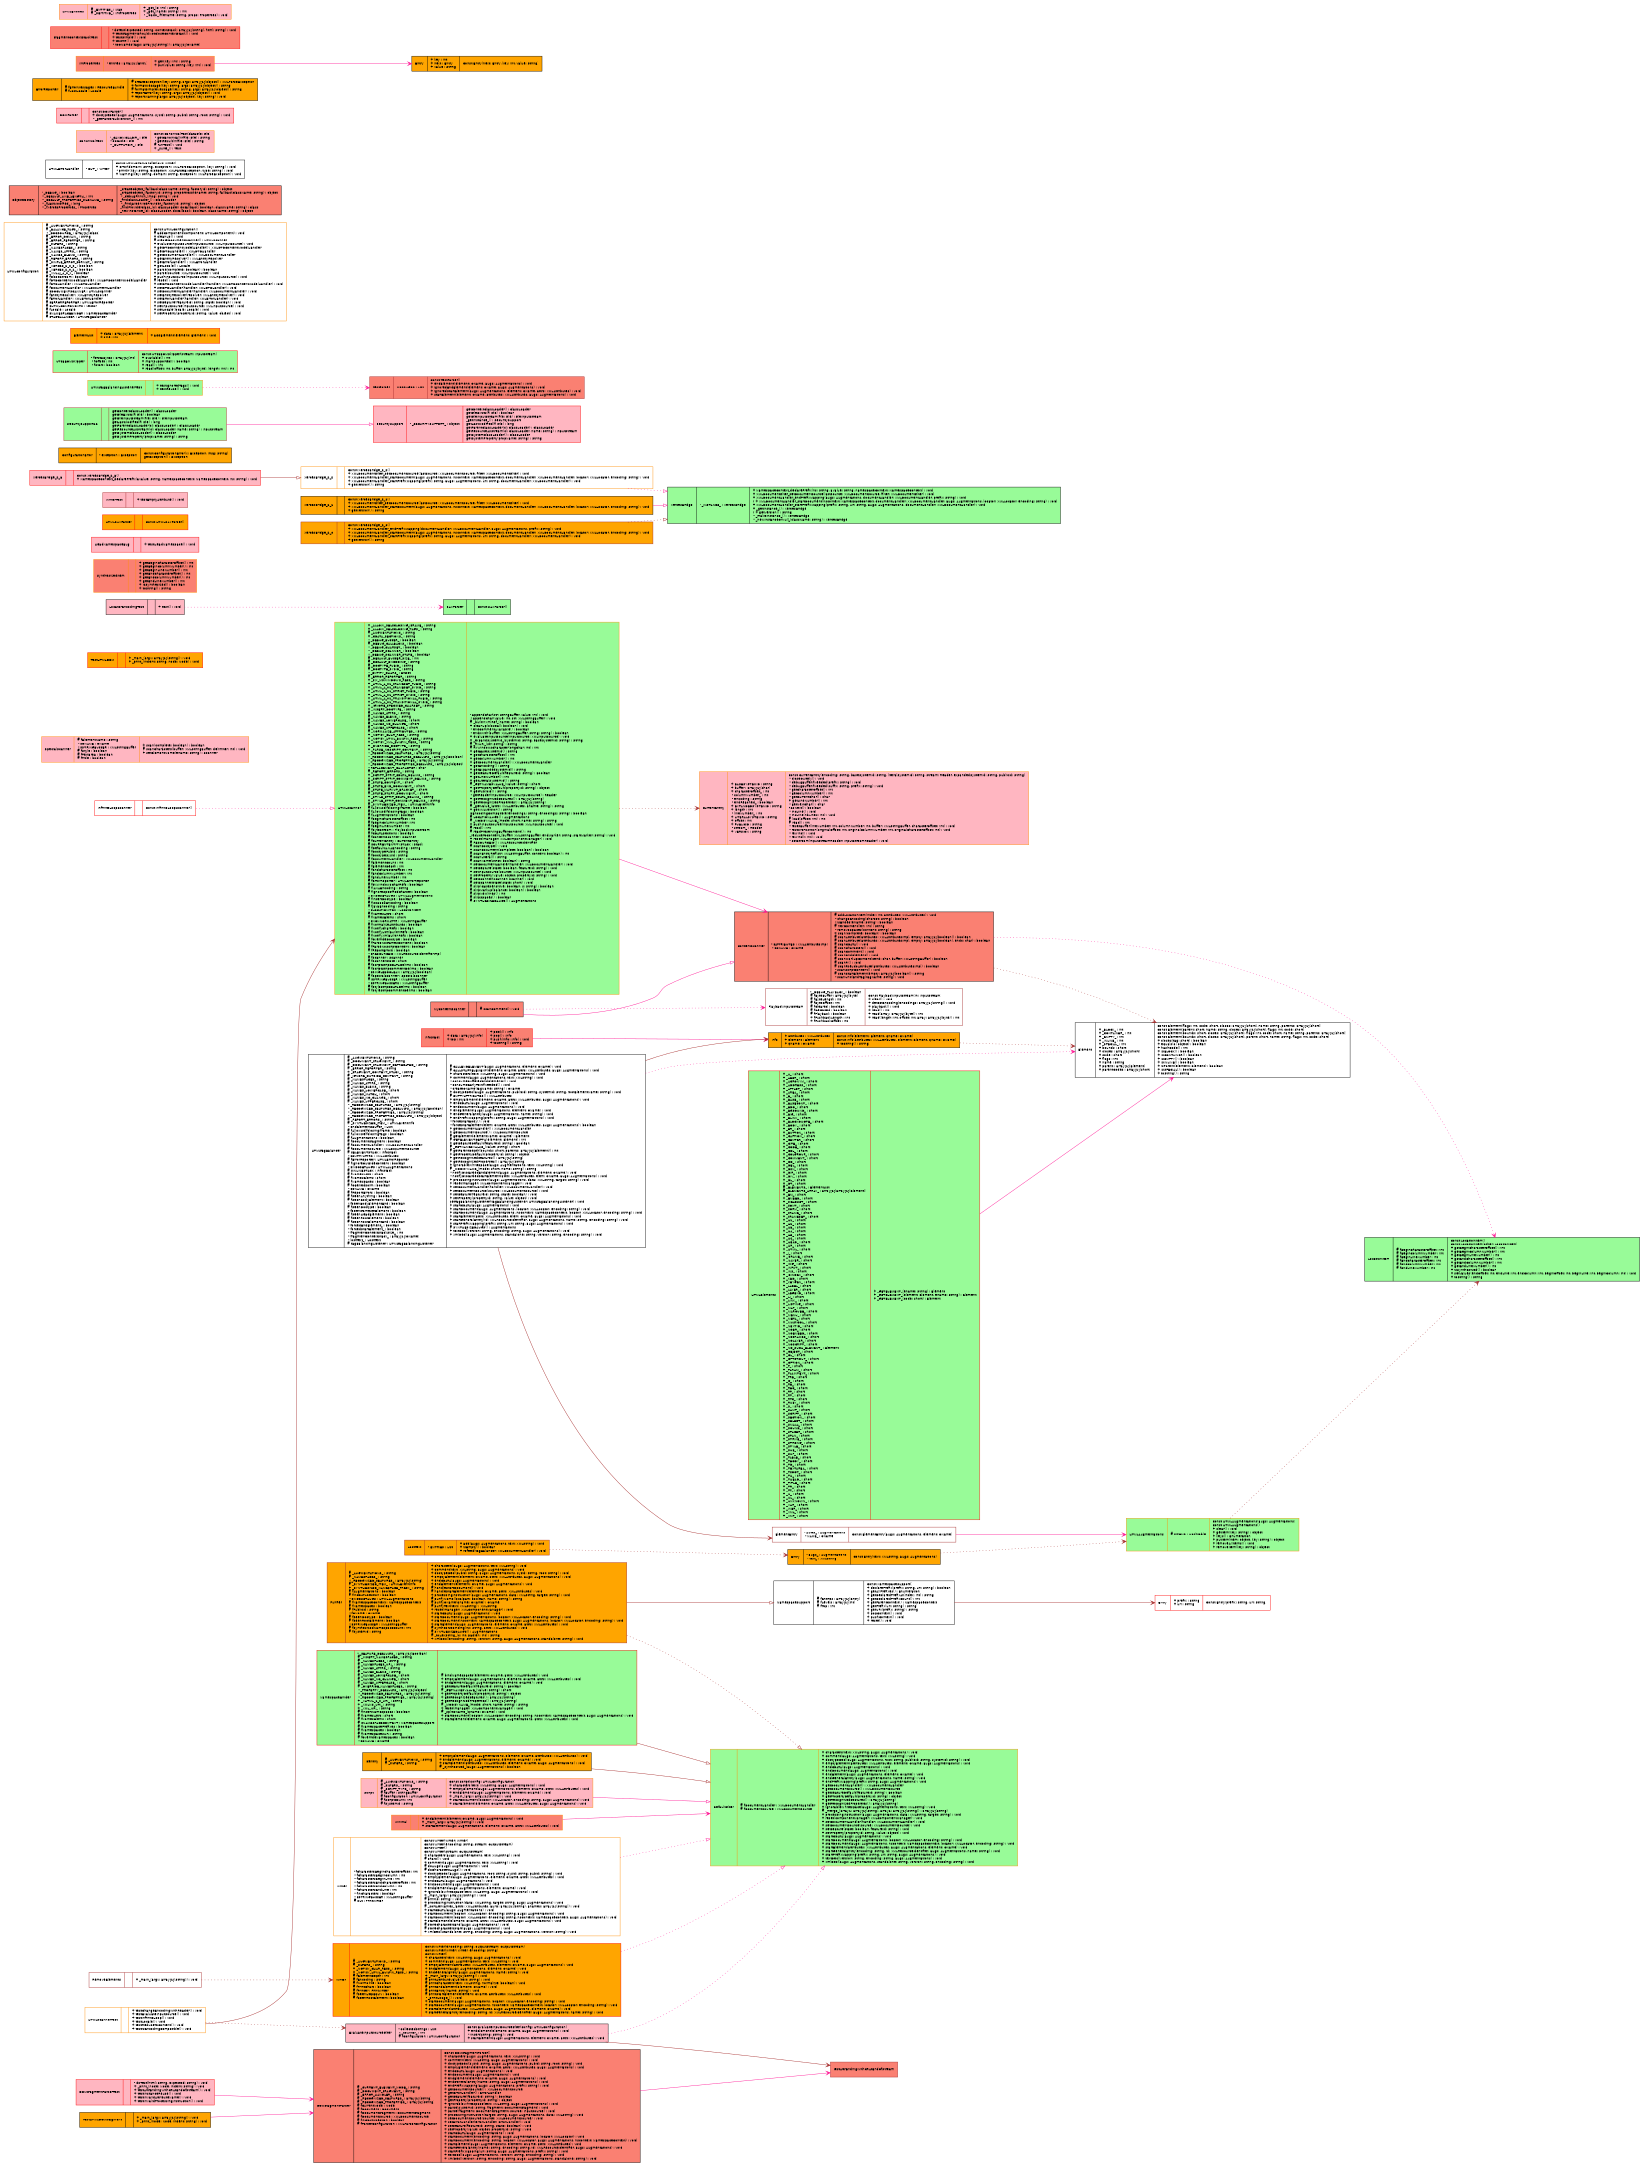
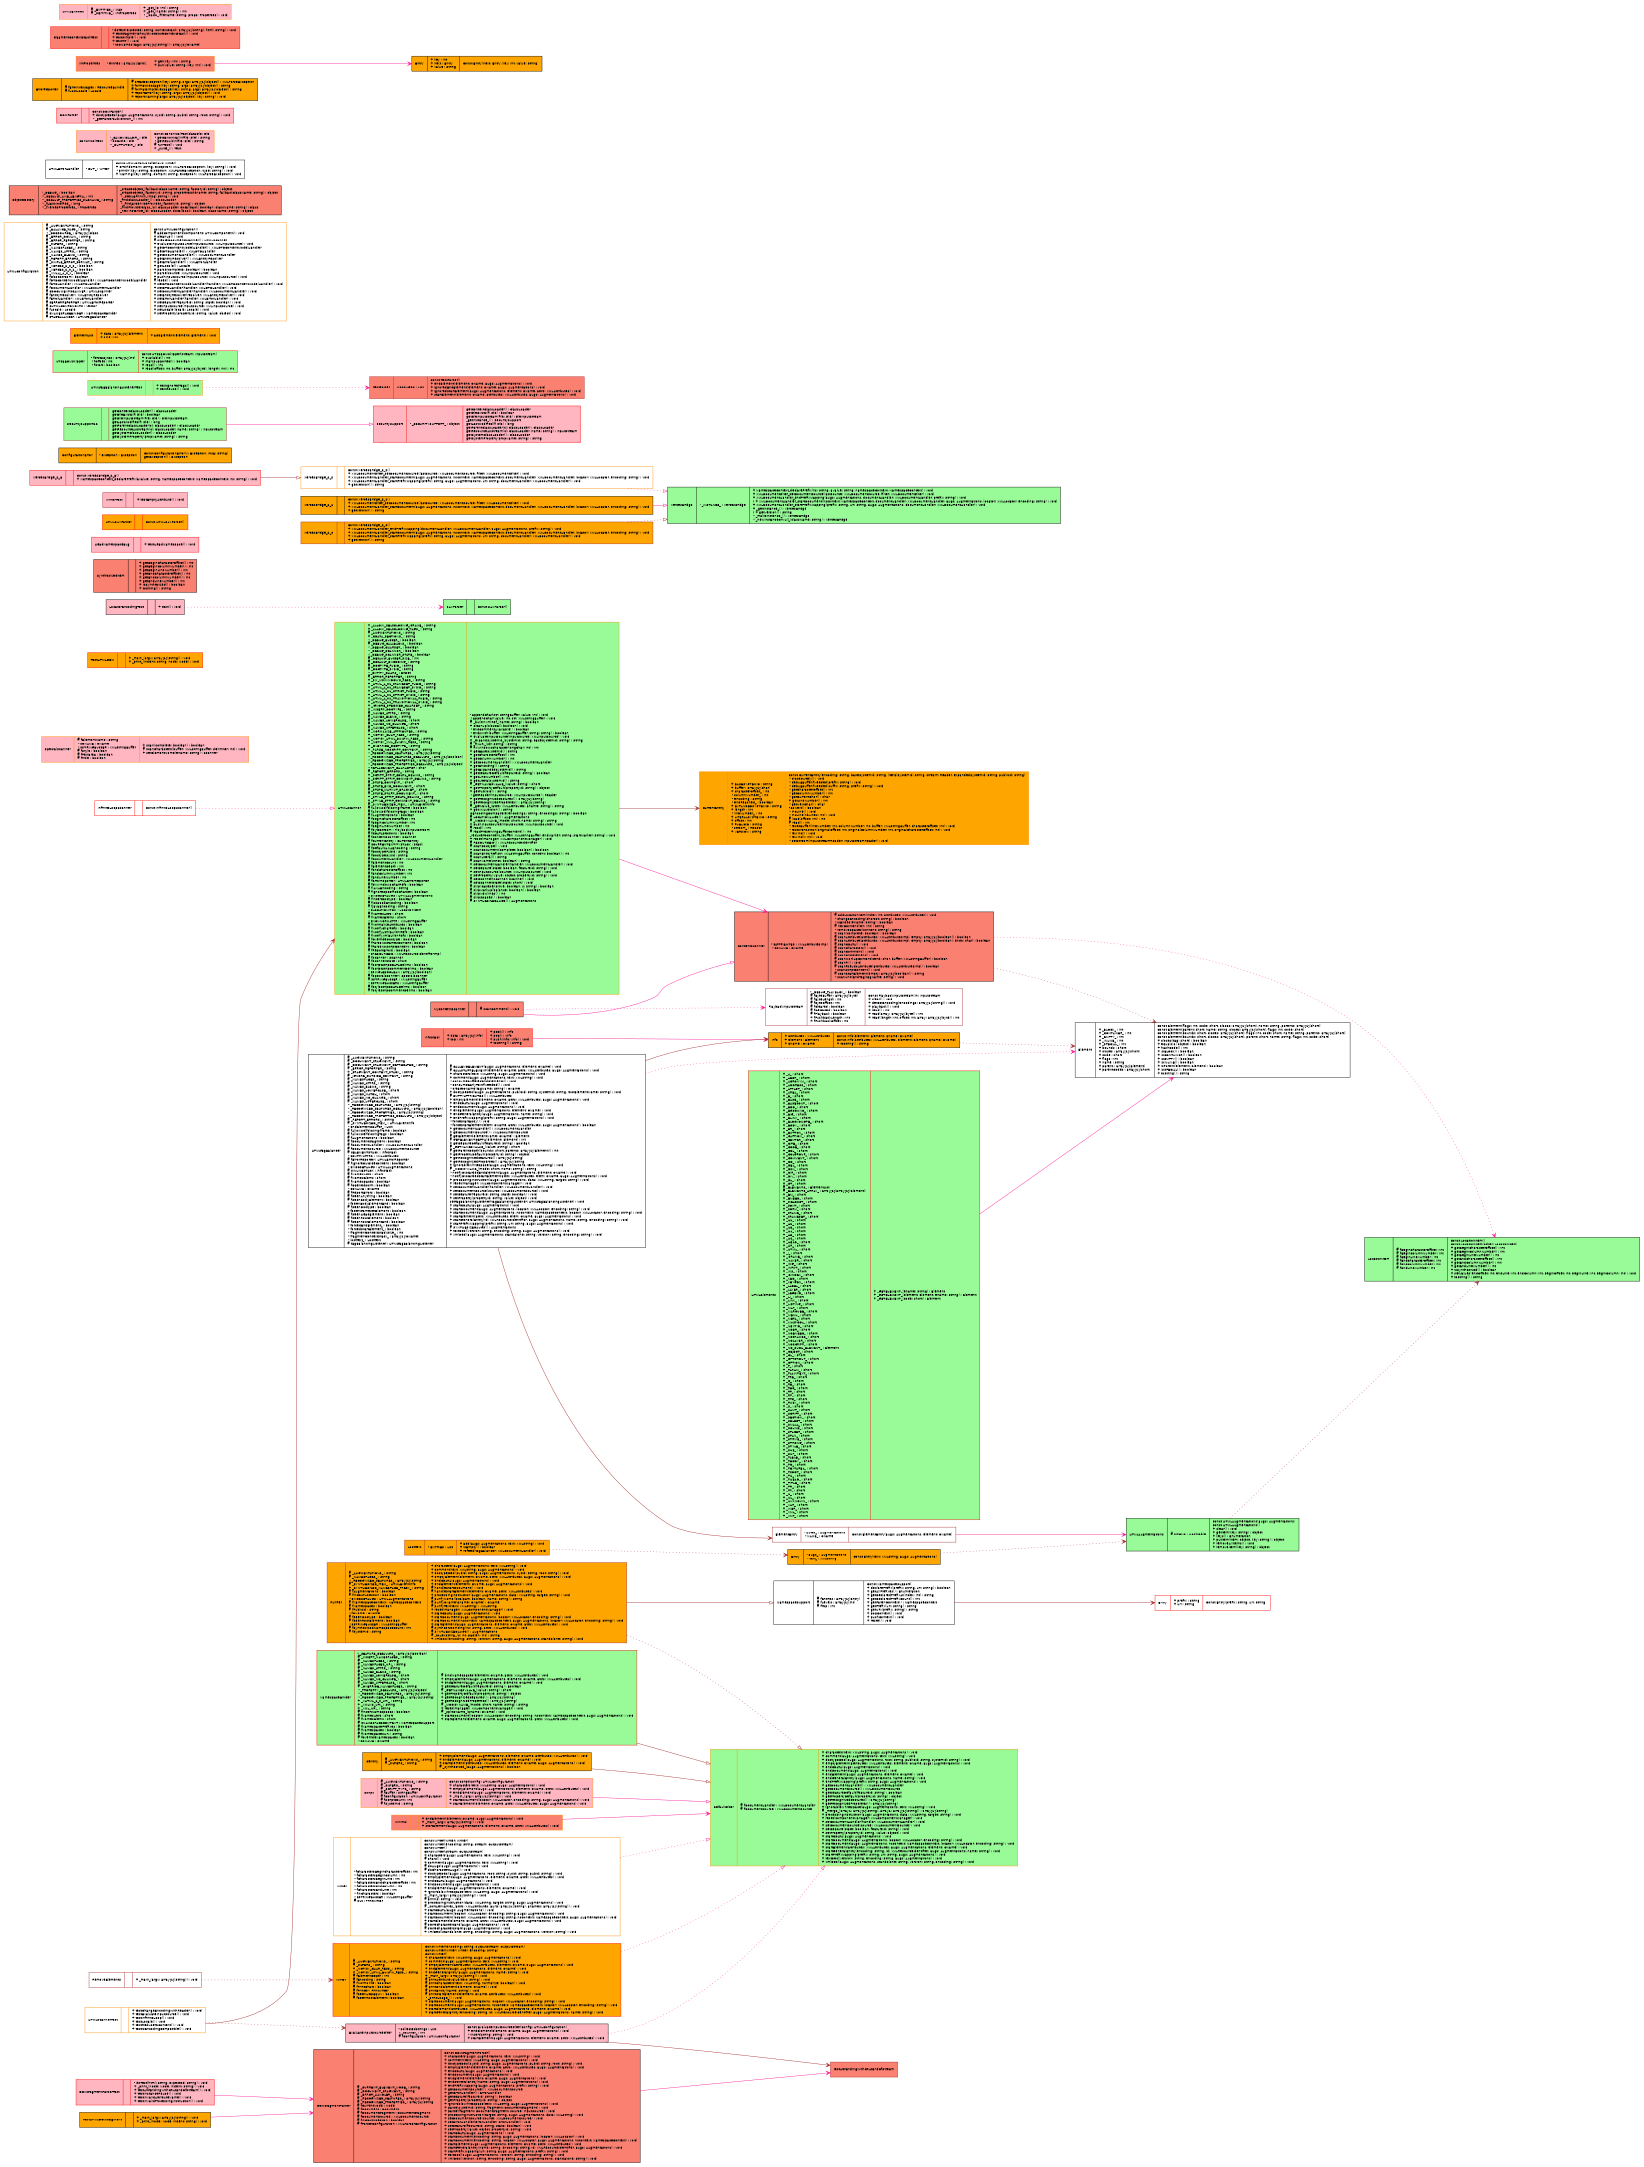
node "SynthesizedItem": color darkorange -> black
edge "HTMLScanner" -> "CurrentEntity": style dotted -> solid
node "CurrentEntity": fillcolor lightpink -> orange
node "HTMLAugmentations": color darkorange -> black
